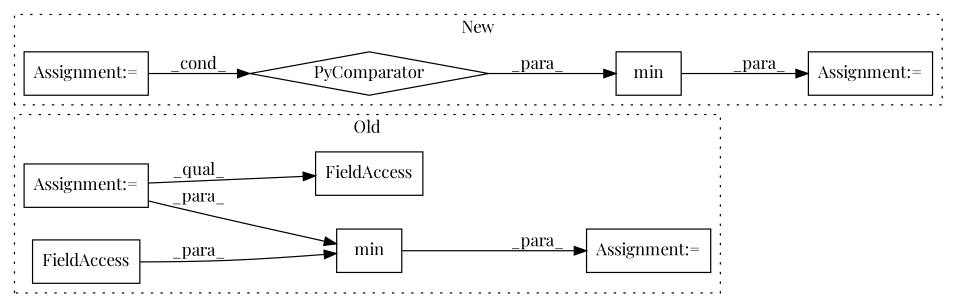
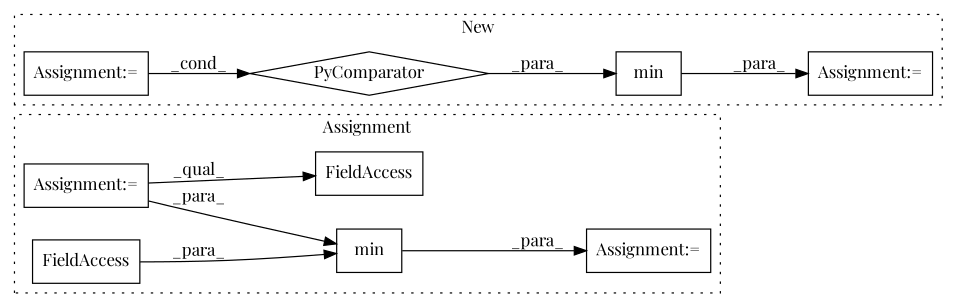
cluster "Old": label "Old" -> "Assignment"
